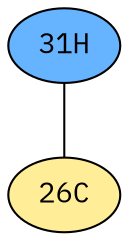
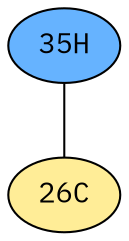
node "31H": label "31H" -> "35H"
